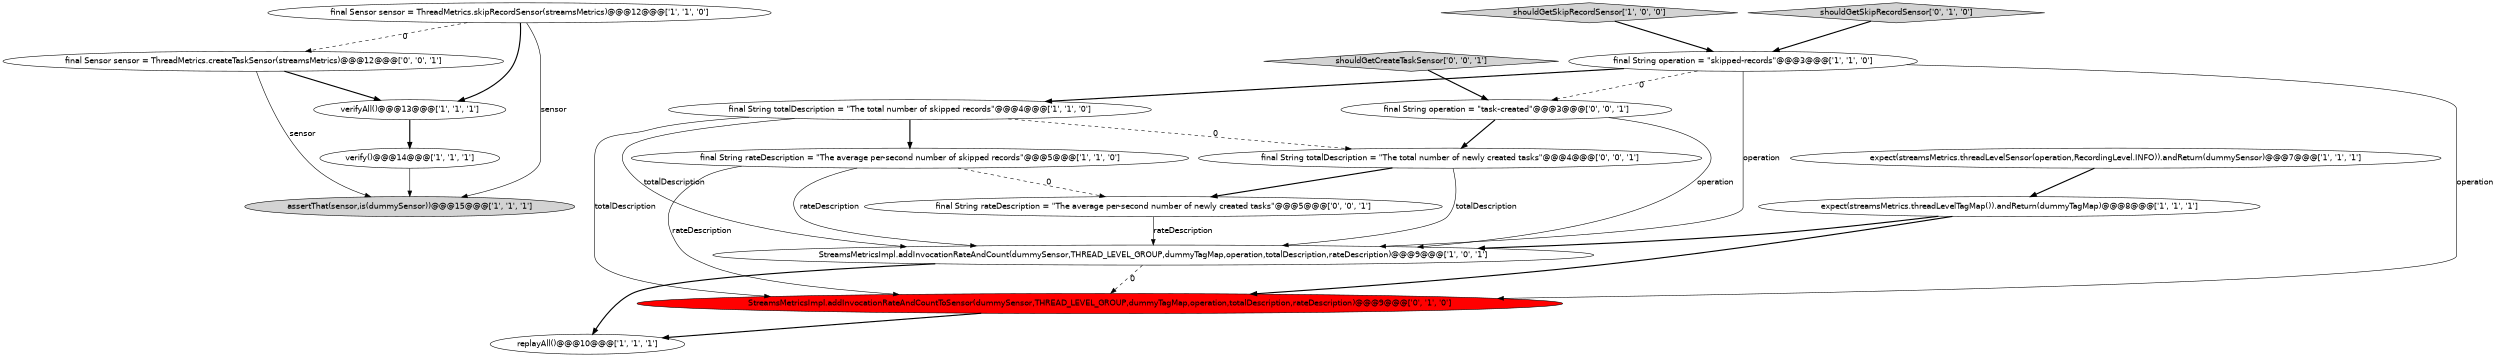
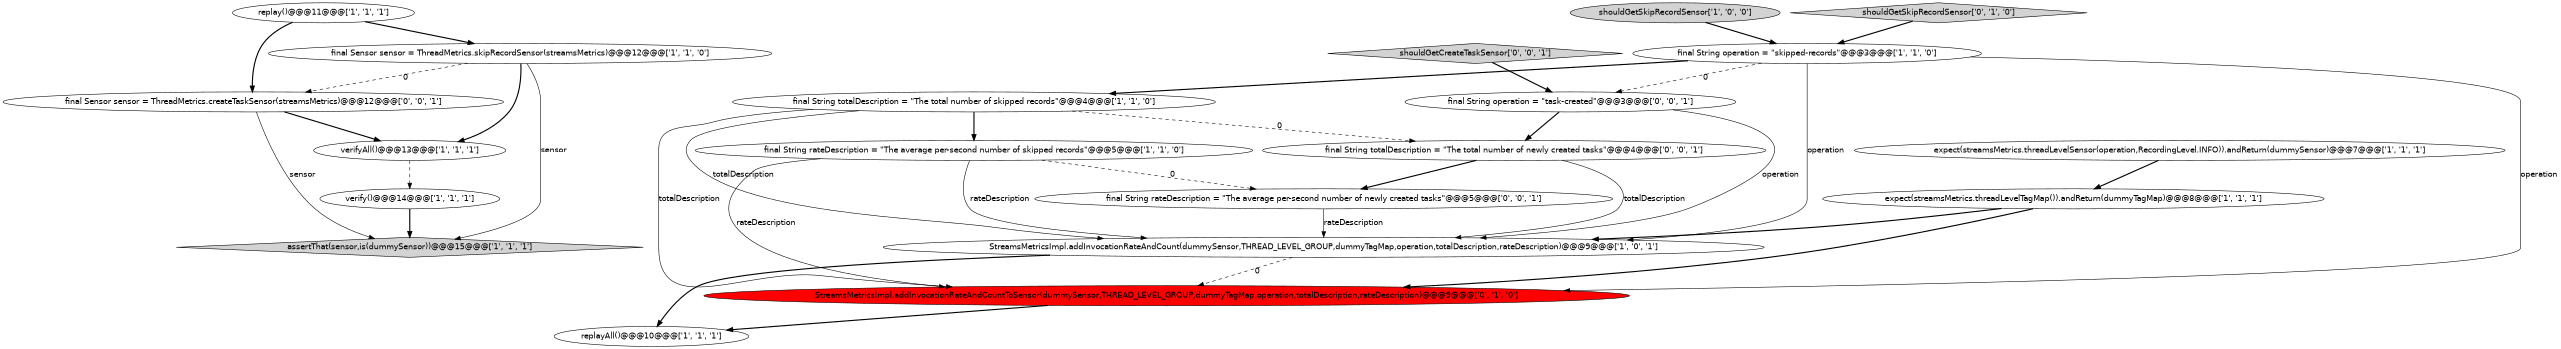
node "replay()@@@11@@@['1', '1', '1']": added
node "shouldGetSkipRecordSensor['1', '0', '0']": shape diamond -> ellipse
edge "verifyAll()@@@13@@@['1', '1', '1']" -> "verify()@@@14@@@['1', '1', '1']": style bold -> dashed
edge "verify()@@@14@@@['1', '1', '1']" -> "assertThat(sensor,is(dummySensor))@@@15@@@['1', '1', '1']": style solid -> bold
node "assertThat(sensor,is(dummySensor))@@@15@@@['1', '1', '1']": shape ellipse -> diamond
